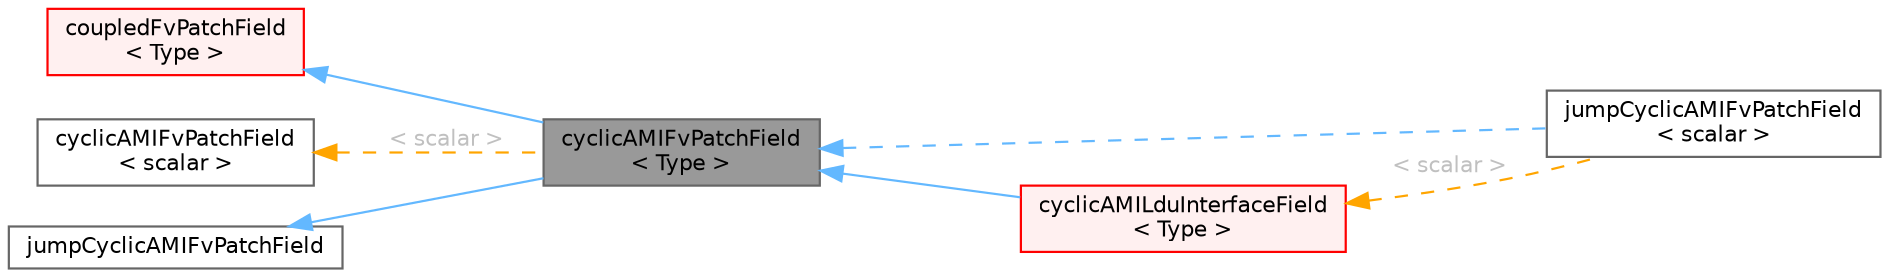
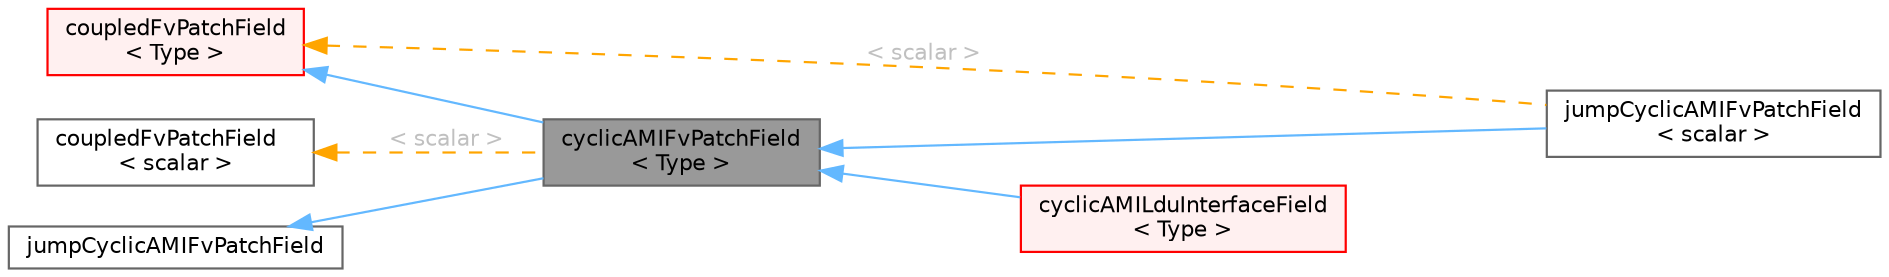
edge "jumpCyclicAMIFvPatchField < scalar >" -> "cyclicAMIFvPatchField < Type >": style dashed -> solid
node "cyclicAMIFvPatchField < scalar >": label "cyclicAMIFvPatchField < scalar >" -> "coupledFvPatchField < scalar >"
edge "jumpCyclicAMIFvPatchField < scalar >" -> "cyclicAMILduInterfaceField < Type >": now "jumpCyclicAMIFvPatchField < scalar >" -> "coupledFvPatchField < Type >"
